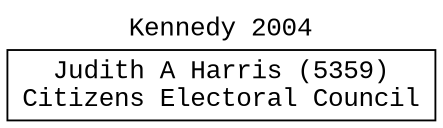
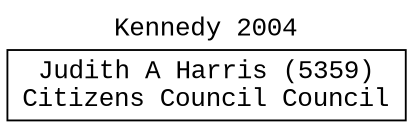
node "Judith A Harris (5359) Citizens Electoral Council": label "Judith A Harris (5359) Citizens Electoral Council" -> "Judith A Harris (5359) Citizens Council Council"
